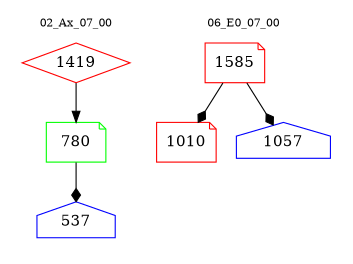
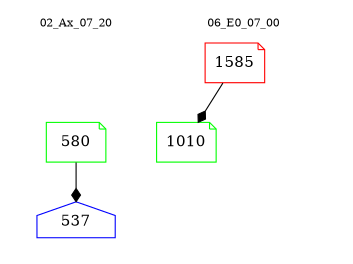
cluster "02_Ax_07_00": label "02_Ax_07_00" -> "02_Ax_07_20"
node "1419": removed
node "780": label "780" -> "580"
node "1010": color red -> green
node "1057": removed
